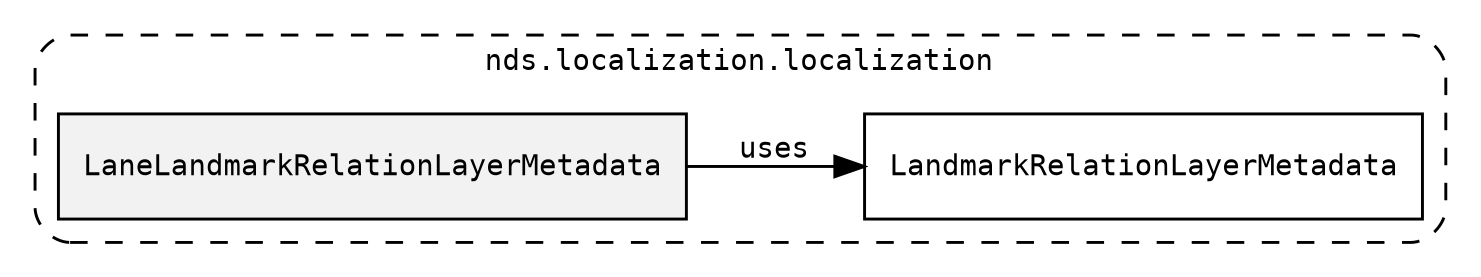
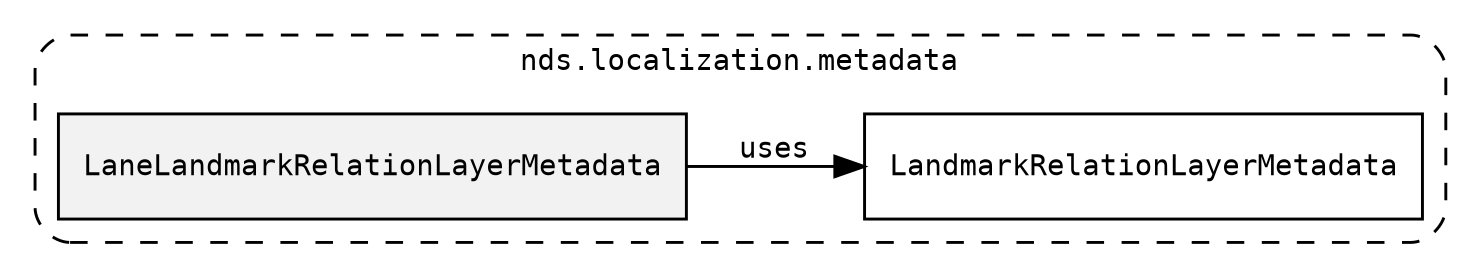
cluster "nds.localization.localization": label "nds.localization.localization" -> "nds.localization.metadata"
